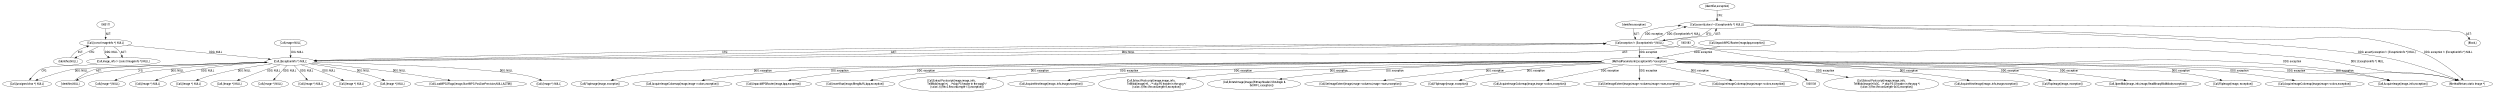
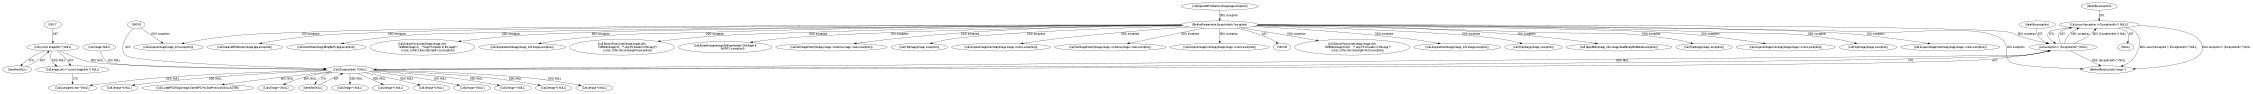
node "(Call,assert(colors != (ExceptionInfo *) NULL))": label "(Call,assert(colors != (ExceptionInfo *) NULL))" -> "(Call,assert(exception != (ExceptionInfo *) NULL))"
edge "(Call,exception != (ExceptionInfo *) NULL)" -> "(MethodParameterIn,ExceptionInfo *exception)": reversed
